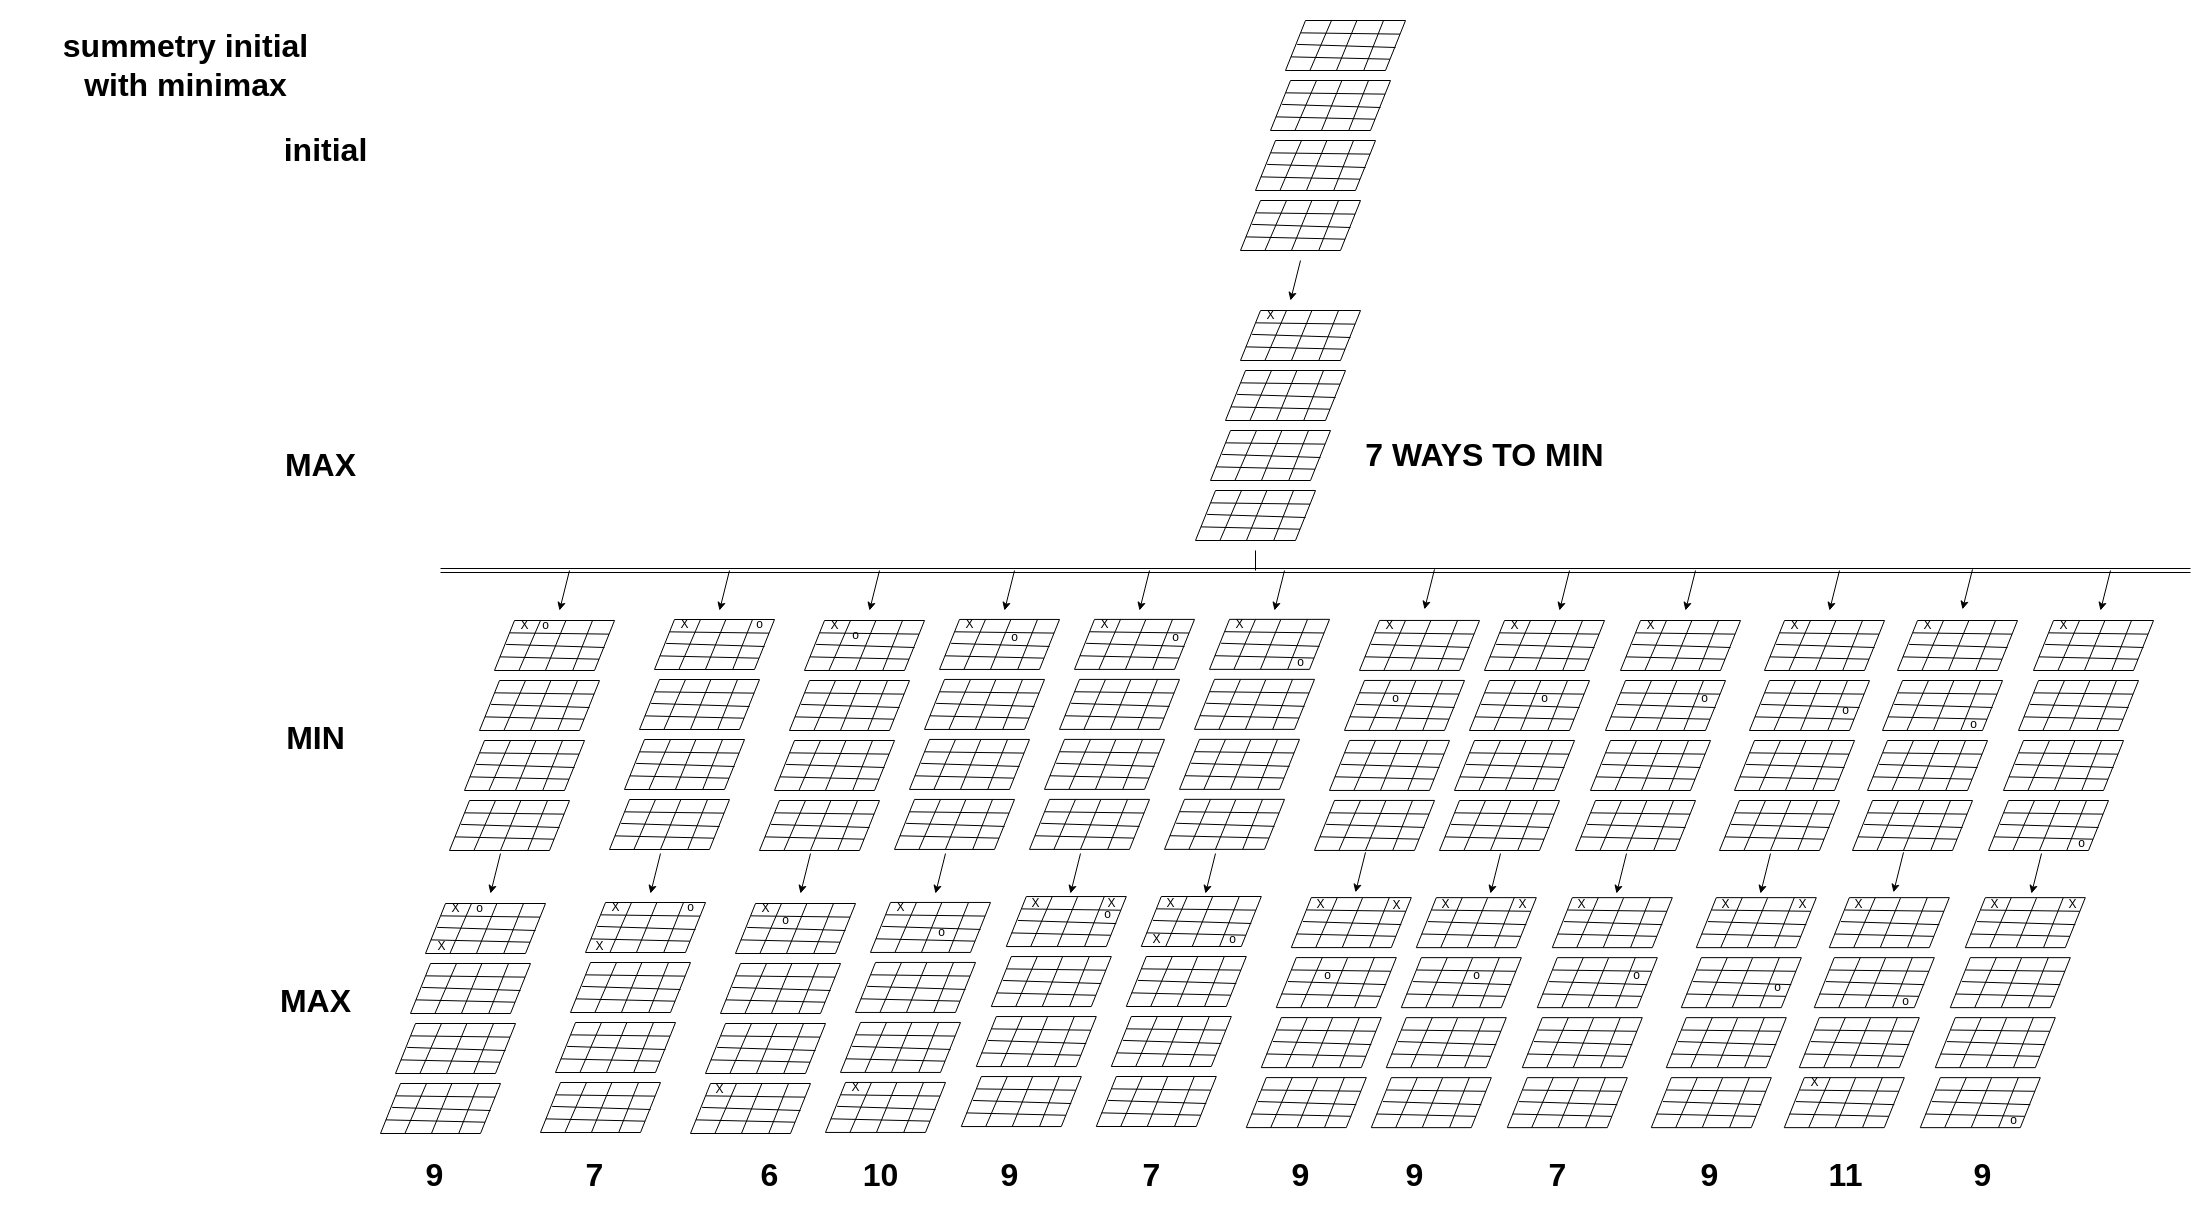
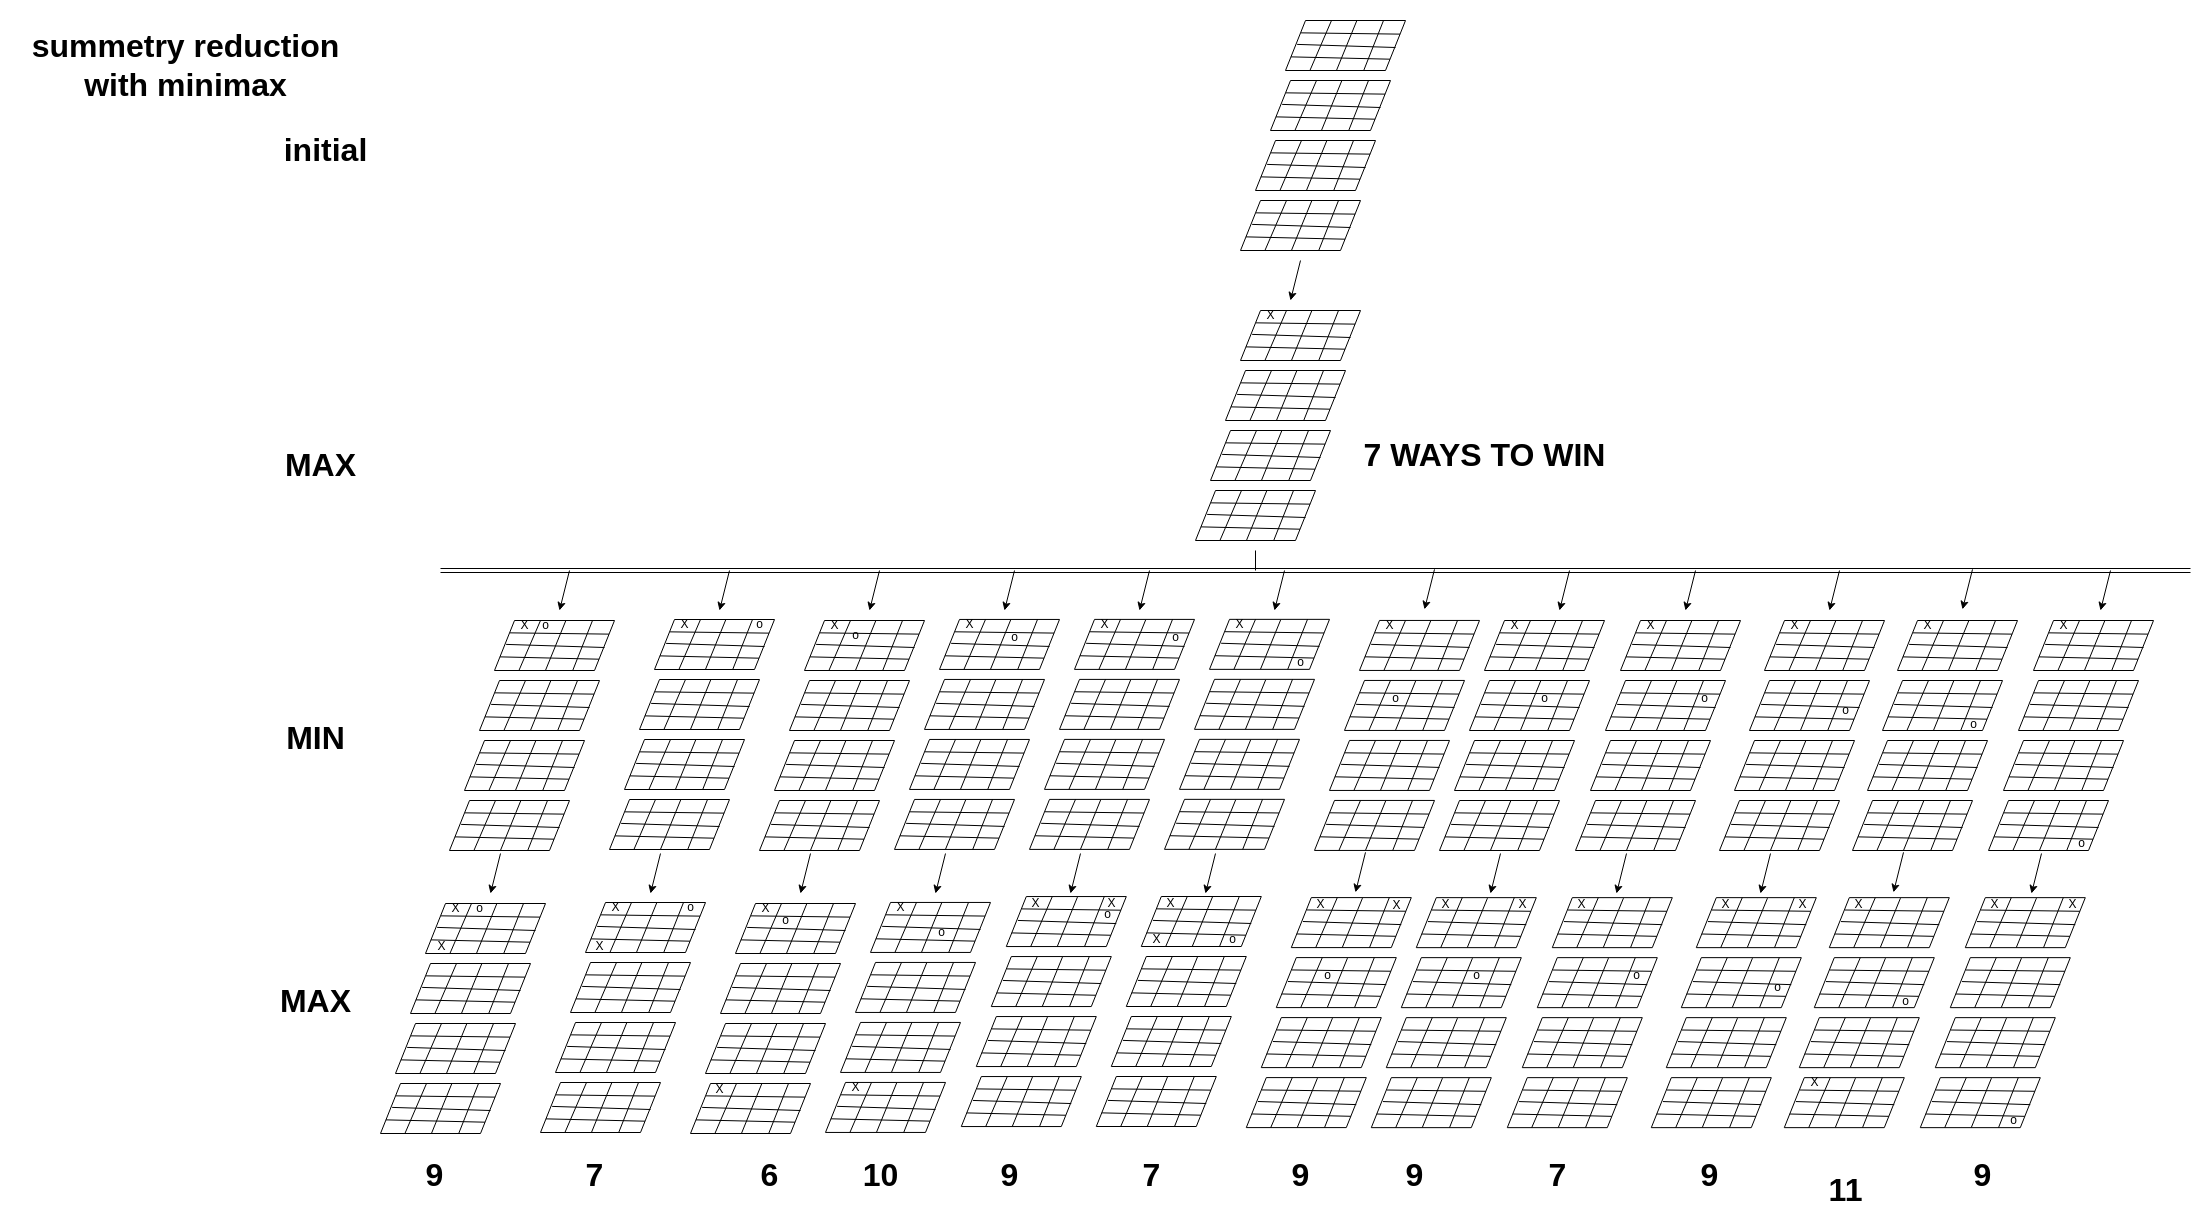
node "summetry initial with minimax": label "summetry initial with minimax" -> "summetry reduction with minimax"
node "7 WAYS TO MIN": label "7 WAYS TO MIN" -> "7 WAYS TO WIN"
node "11": moved (1846, 1176) -> (1846, 1191)
